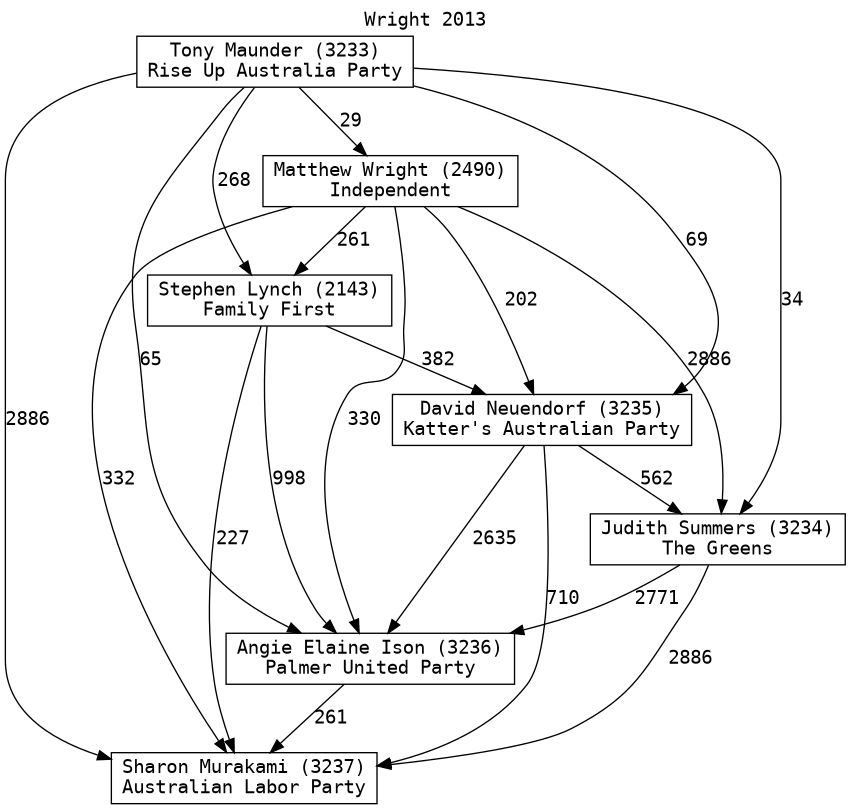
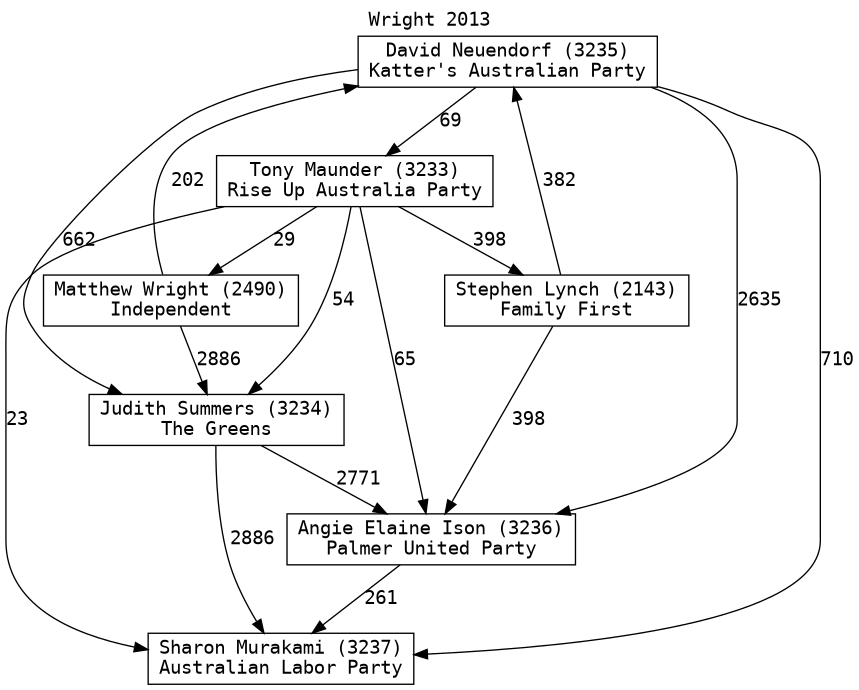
edge "Tony Maunder (3233) Rise Up Australia Party" -> "Stephen Lynch (2143) Family First": label "268" -> "398"
edge "Tony Maunder (3233) Rise Up Australia Party" -> "David Neuendorf (3235) Katter's Australian Party": reversed
edge "Matthew Wright (2490) Independent" -> "Stephen Lynch (2143) Family First": removed, label "261"
edge "Tony Maunder (3233) Rise Up Australia Party" -> "Judith Summers (3234) The Greens": label "34" -> "54"
edge "Matthew Wright (2490) Independent" -> "Angie Elaine Ison (3236) Palmer United Party": removed, label "330"
edge "Tony Maunder (3233) Rise Up Australia Party" -> "Sharon Murakami (3237) Australian Labor Party": label "2886" -> "23"
edge "Matthew Wright (2490) Independent" -> "Sharon Murakami (3237) Australian Labor Party": removed, label "332"
edge "Stephen Lynch (2143) Family First" -> "Angie Elaine Ison (3236) Palmer United Party": label "998" -> "398"
edge "David Neuendorf (3235) Katter's Australian Party" -> "Judith Summers (3234) The Greens": label "562" -> "662"
edge "Stephen Lynch (2143) Family First" -> "Sharon Murakami (3237) Australian Labor Party": removed, label "227"
